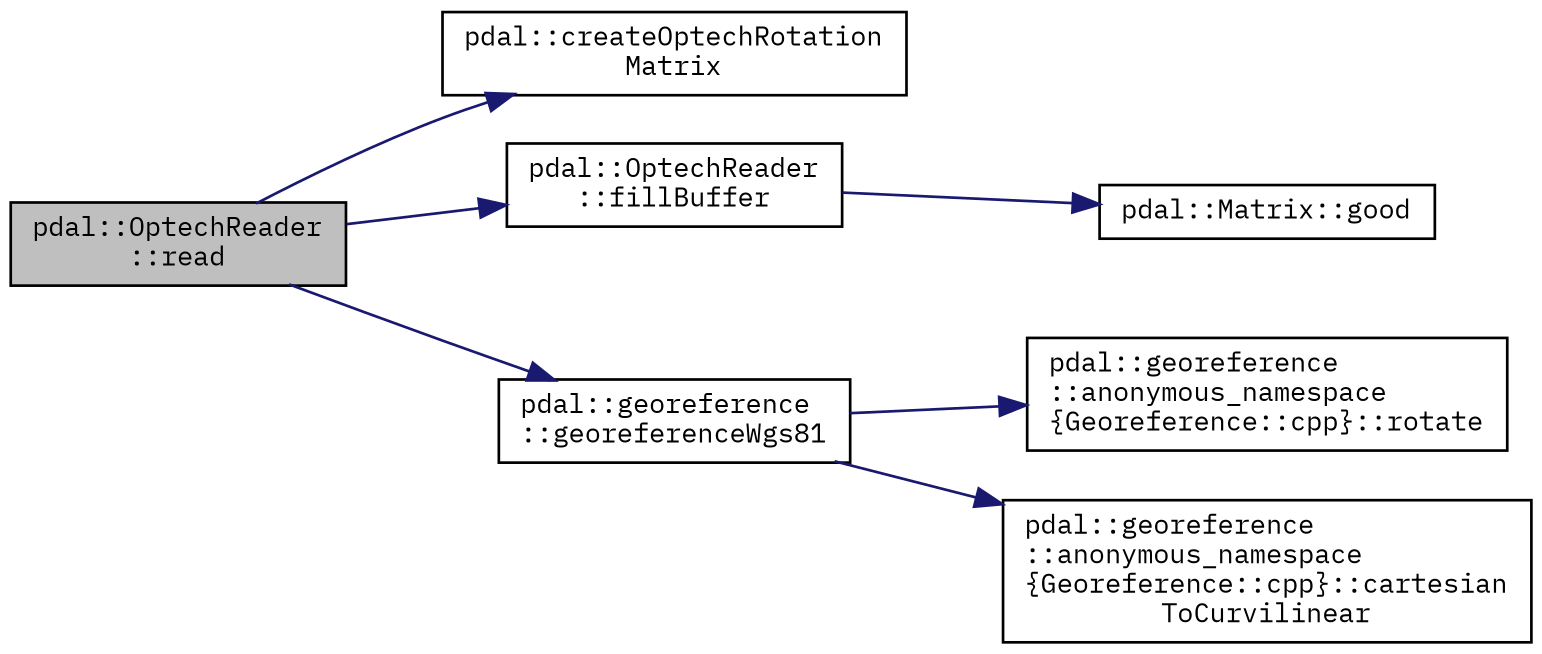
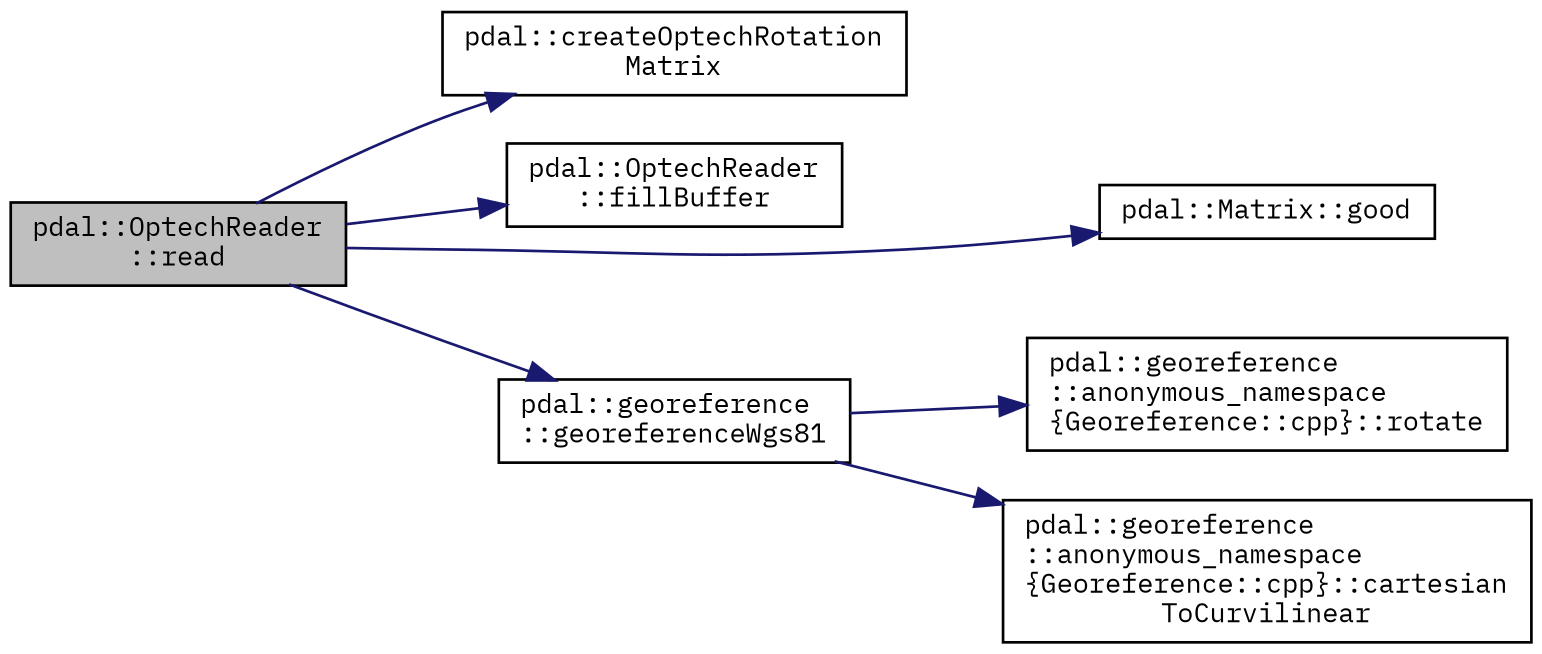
edge "pdal::OptechReader ::fillBuffer" -> "pdal::Matrix::good": now "pdal::OptechReader ::read" -> "pdal::Matrix::good"
